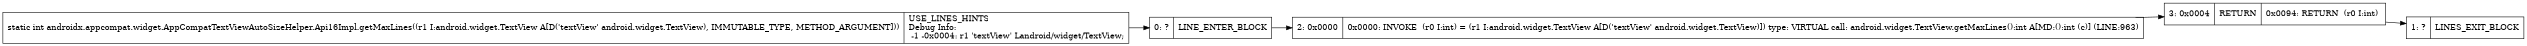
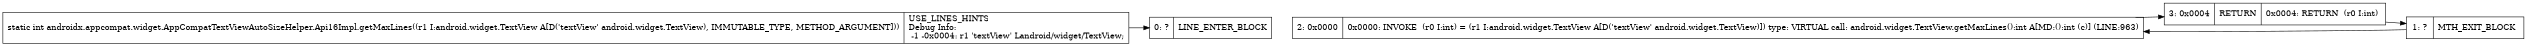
node "3: 0x0004": text "0x0094: RETURN  (r0 I:int)" -> "0x0004: RETURN  (r0 I:int)"
edge "0: ?" -> "2: 0x0000": now "1: ?" -> "2: 0x0000"
node "1: ?": text "LINES_EXIT_BLOCK" -> "MTH_EXIT_BLOCK"
